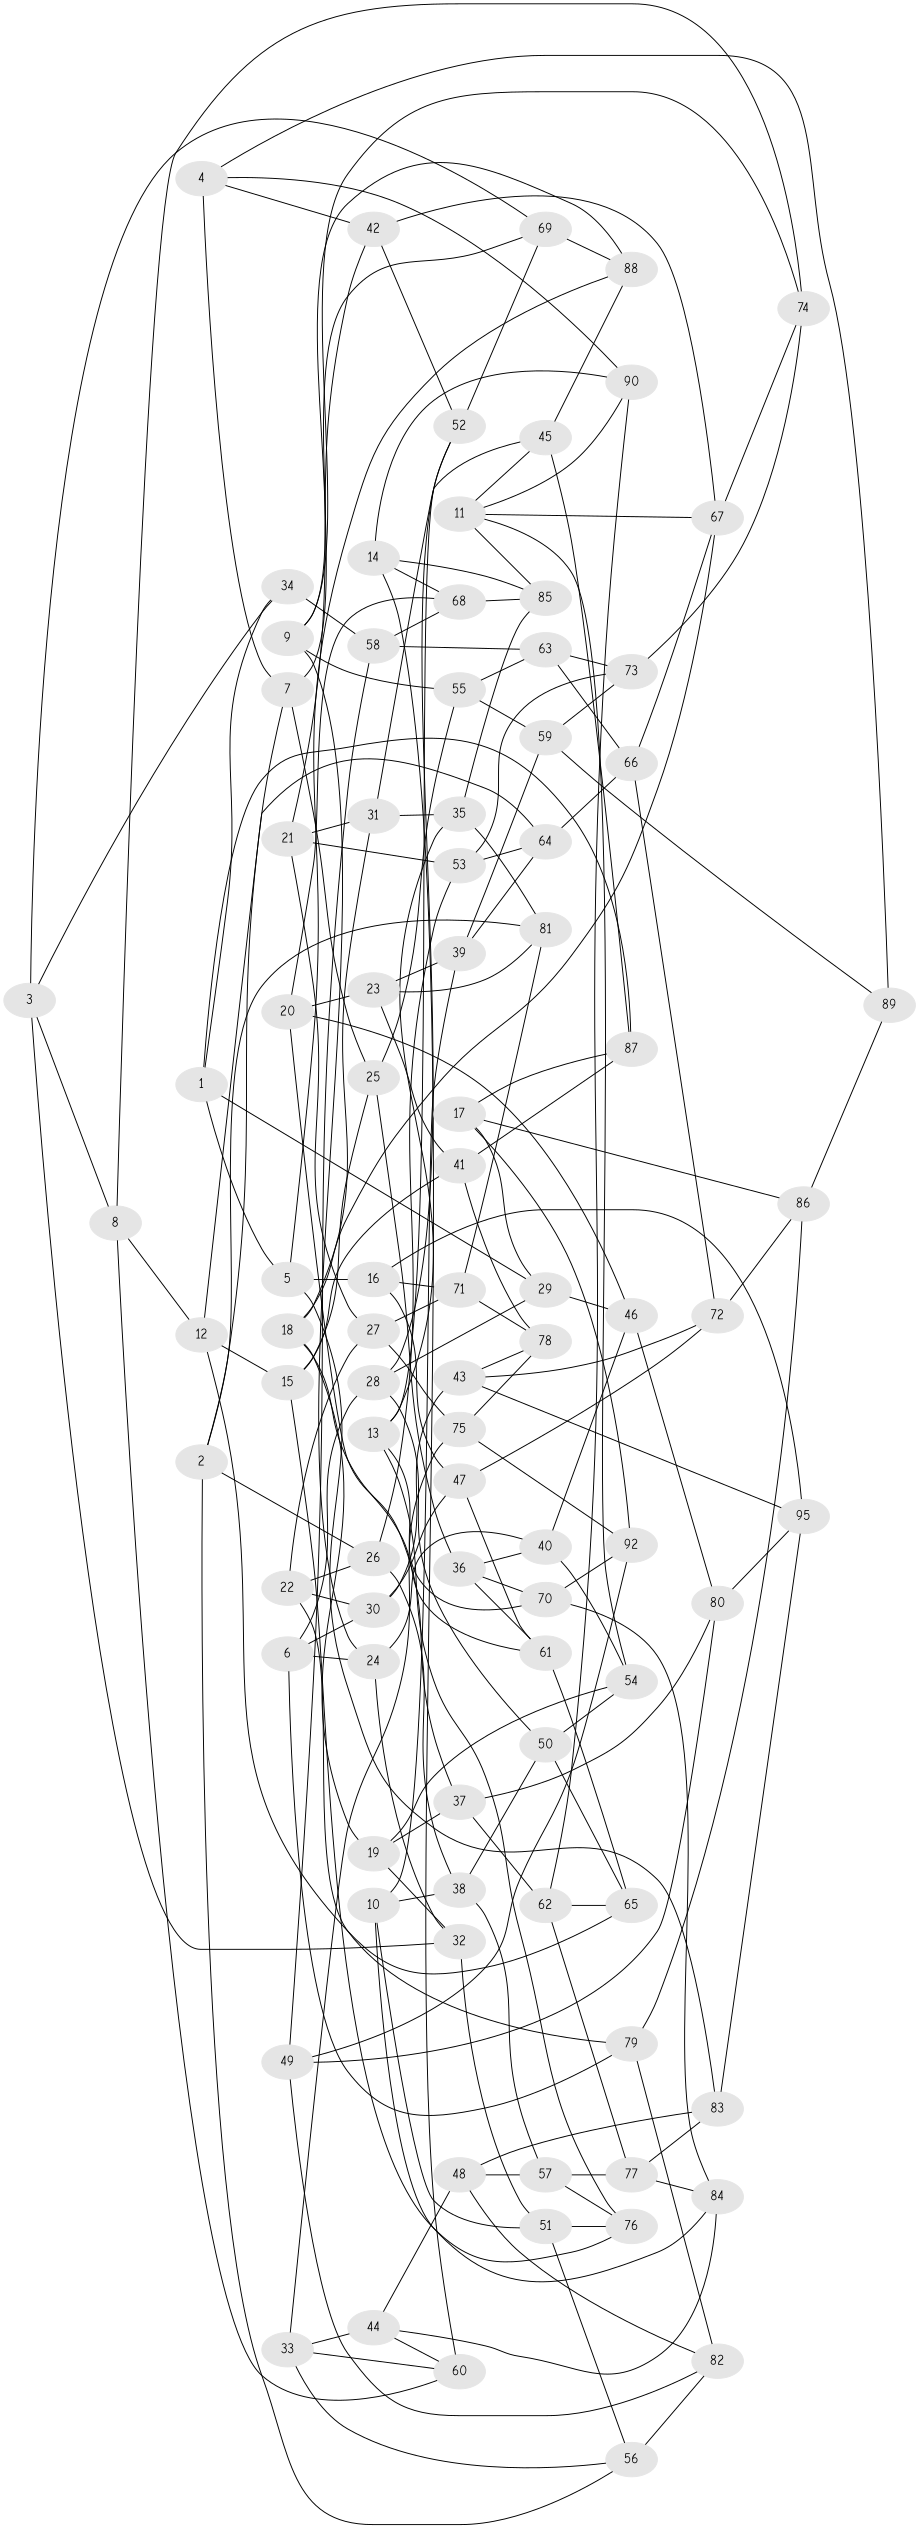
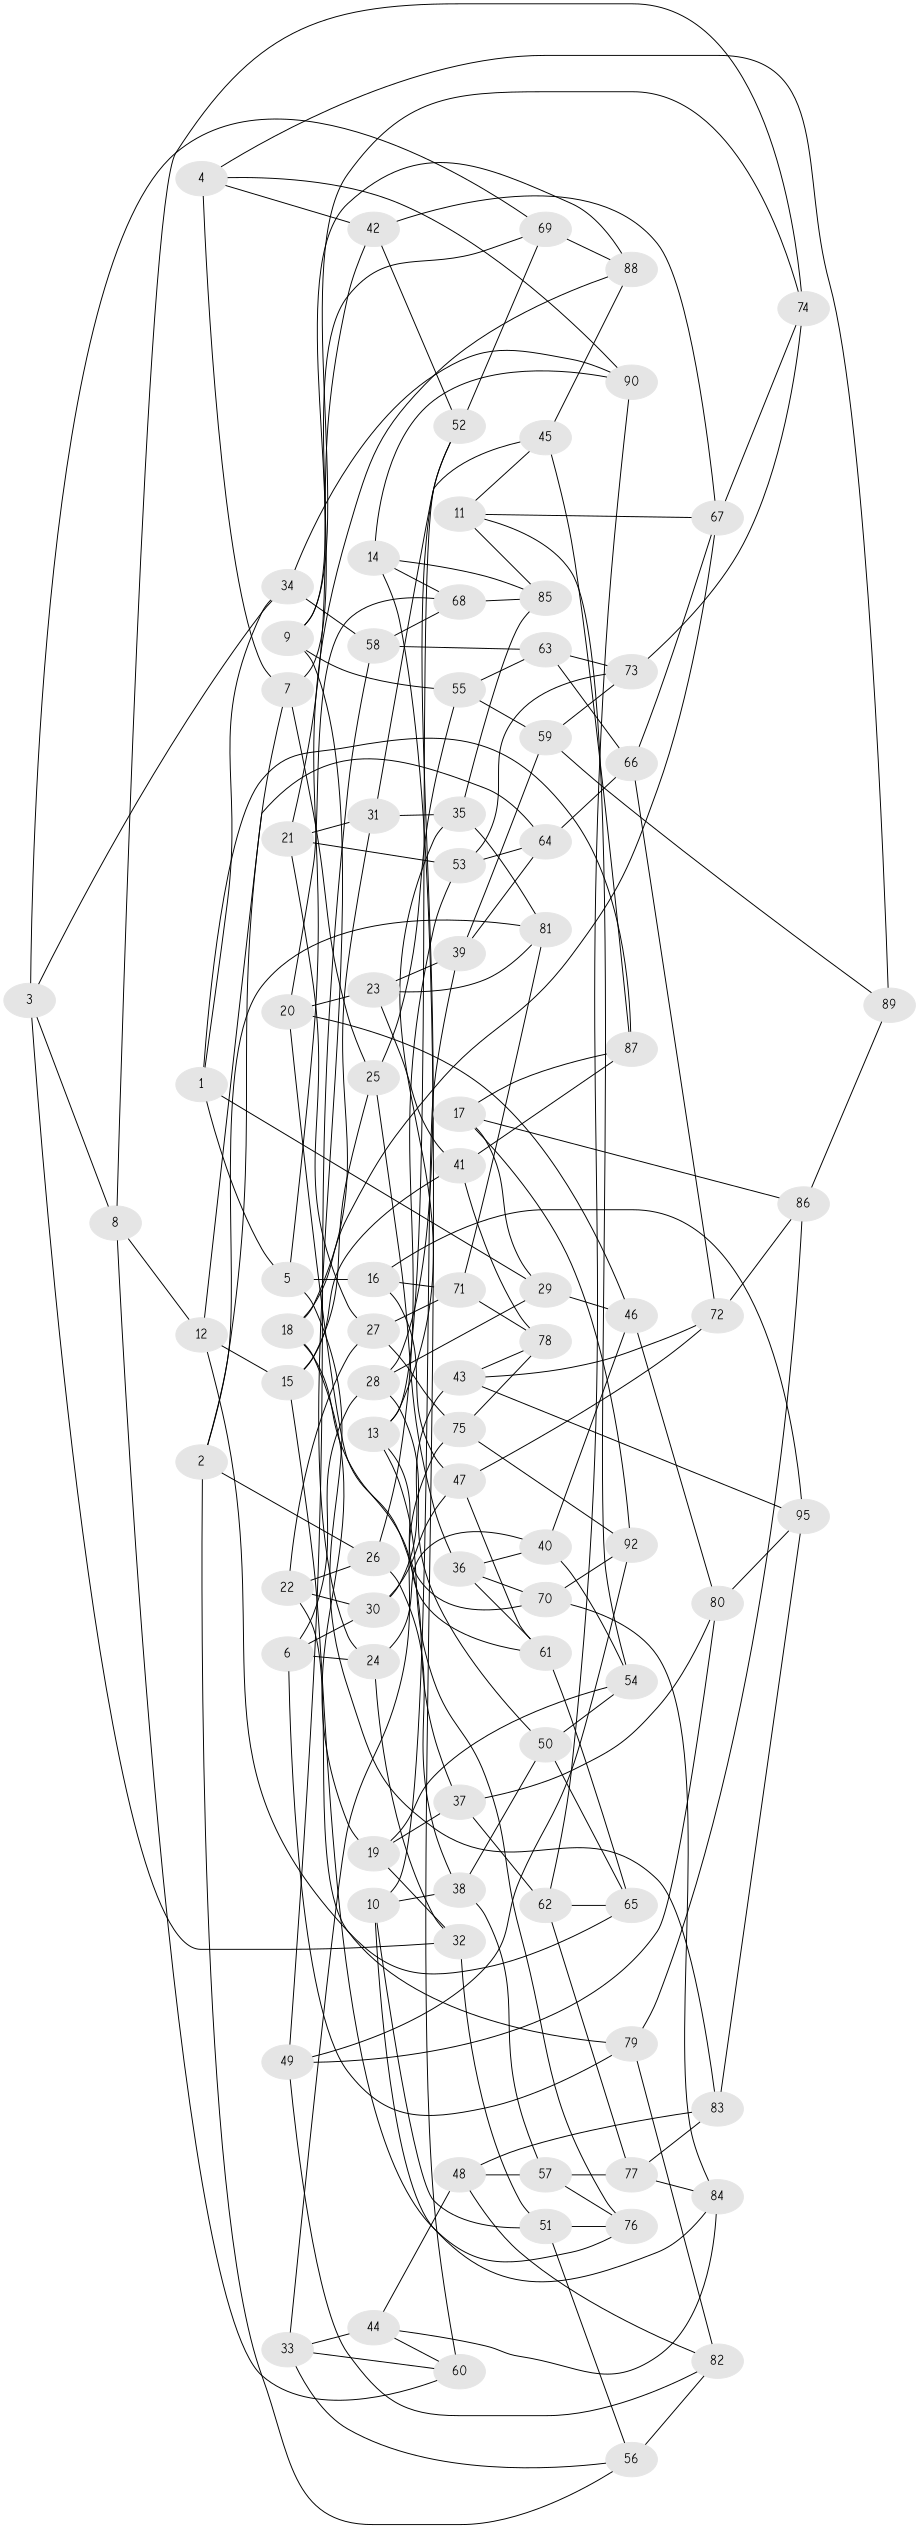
edge "90" -- "11": now "90" -- "34"
